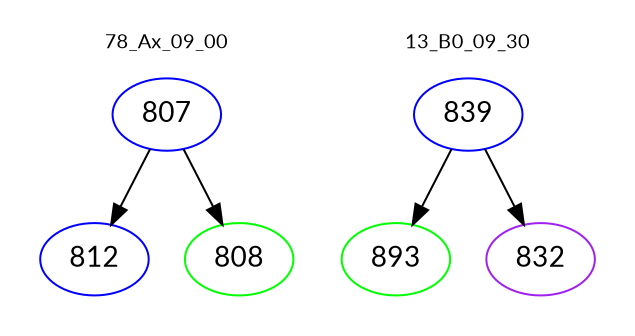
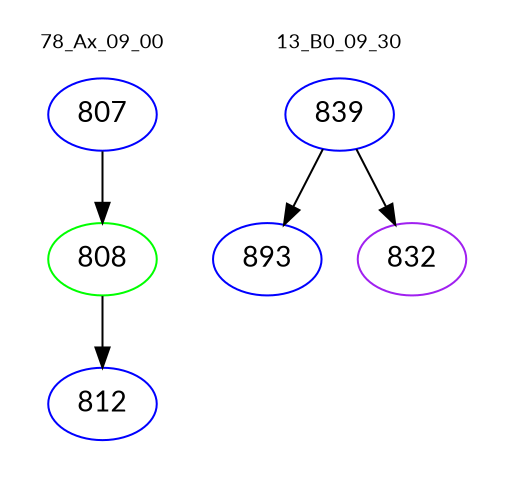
edge "807" -> "812": now "808" -> "812"
node "893": color green -> blue
